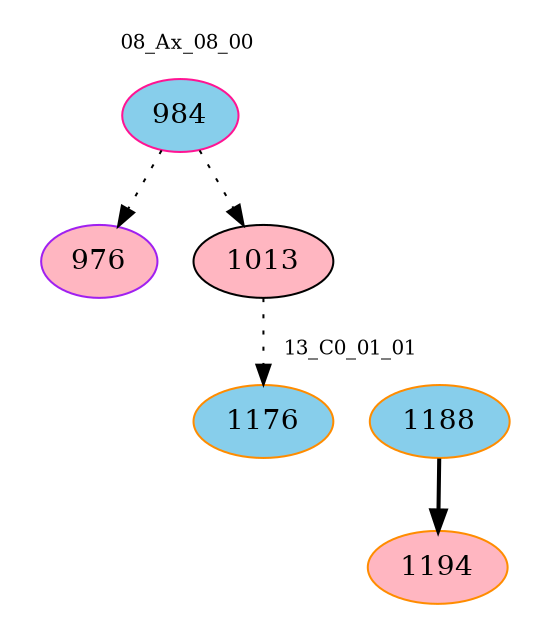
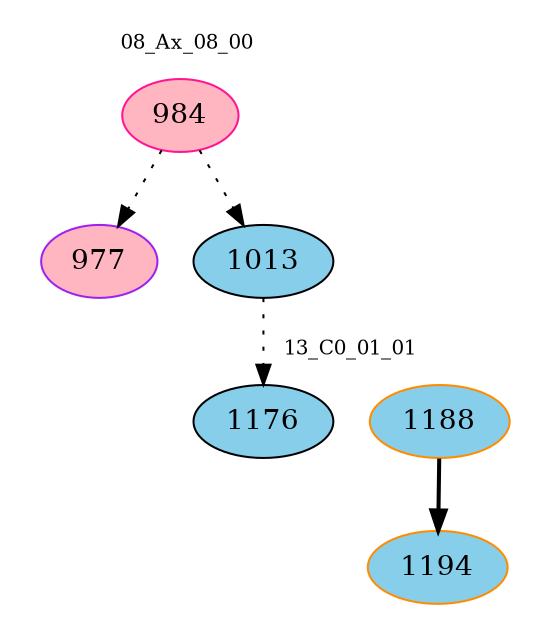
node "984": fillcolor skyblue -> lightpink
node "976": label "976" -> "977"
node "1013": fillcolor lightpink -> skyblue
node "1176": color darkorange -> black
node "1194": fillcolor lightpink -> skyblue
